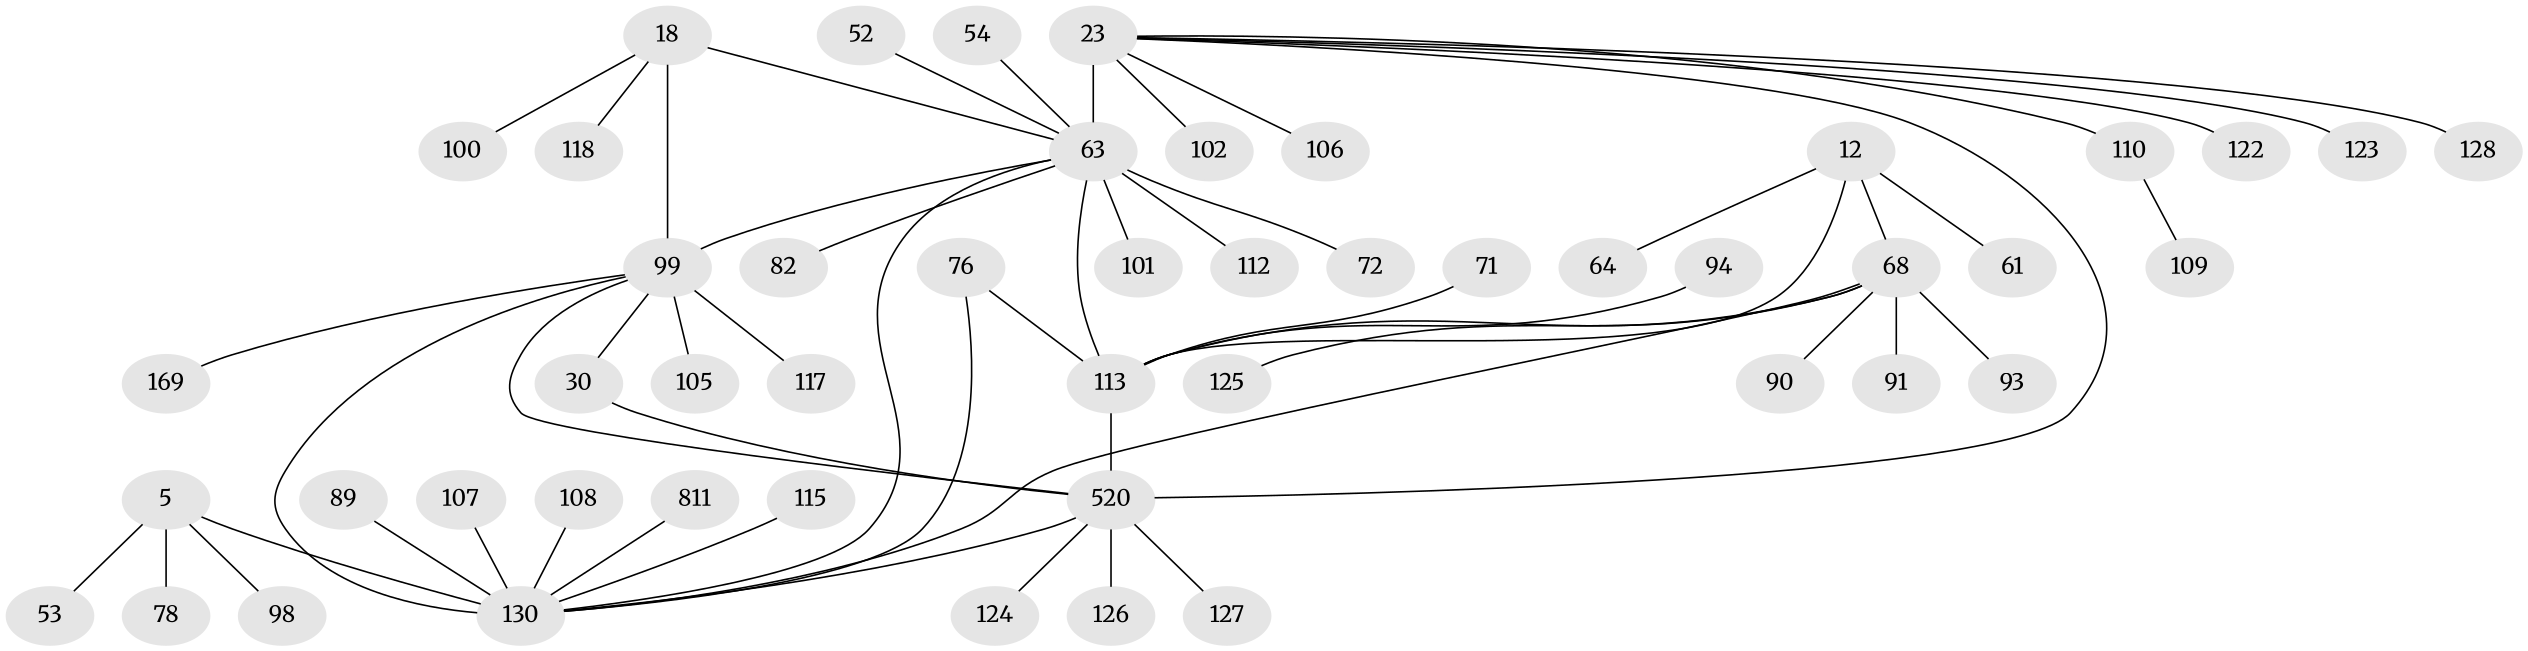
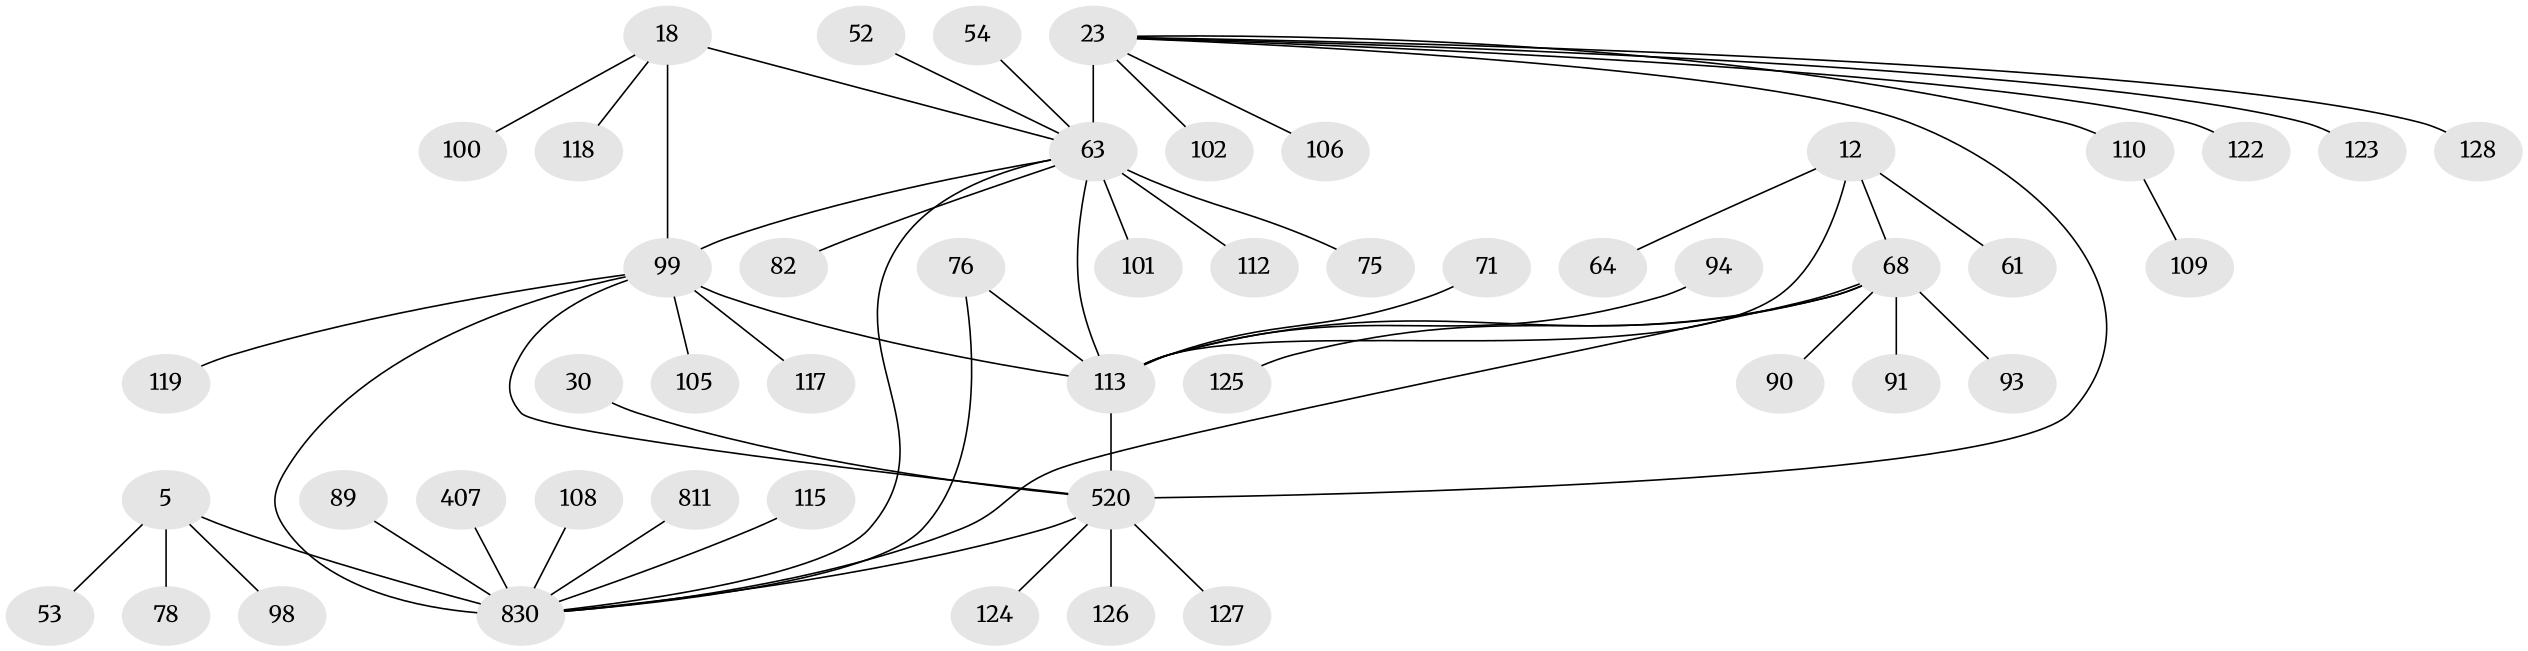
node "72": label "72" -> "75"
edge "99" -- "30": now "99" -- "113"
node "169": label "169" -> "119"
node "107": label "107" -> "407"
node "130": label "130" -> "830"
